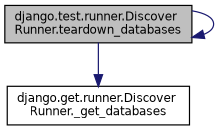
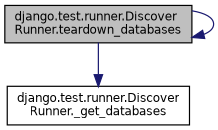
node "django.get.runner.Discover Runner._get_databases": label "django.get.runner.Discover Runner._get_databases" -> "django.test.runner.Discover Runner._get_databases"
